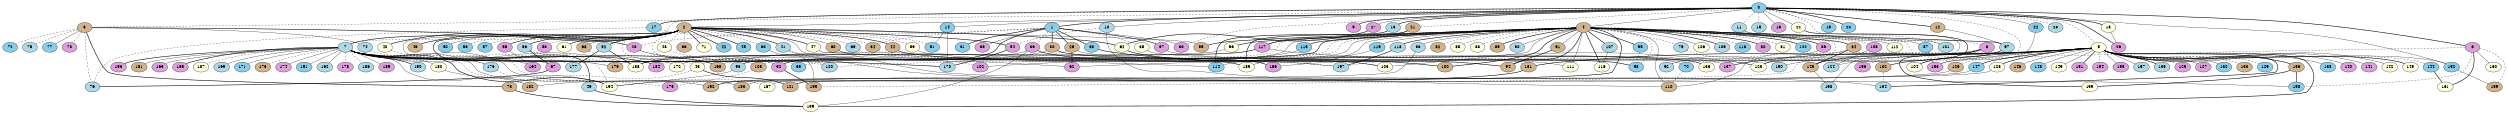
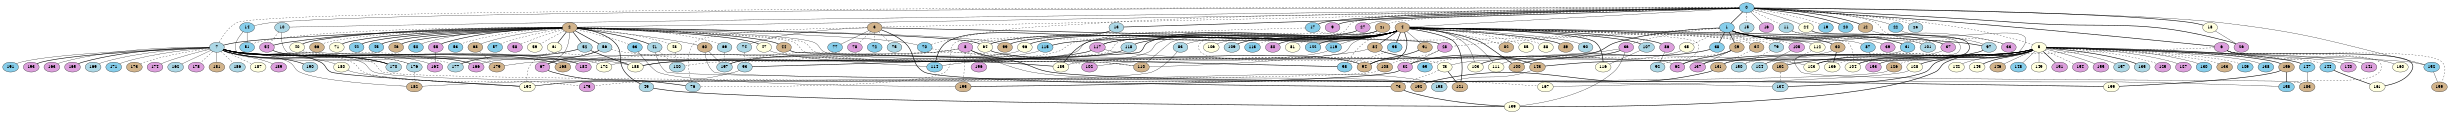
edge "59" -- "70": now "2" -- "70"
edge "7" -- "183": now "31" -- "183"
